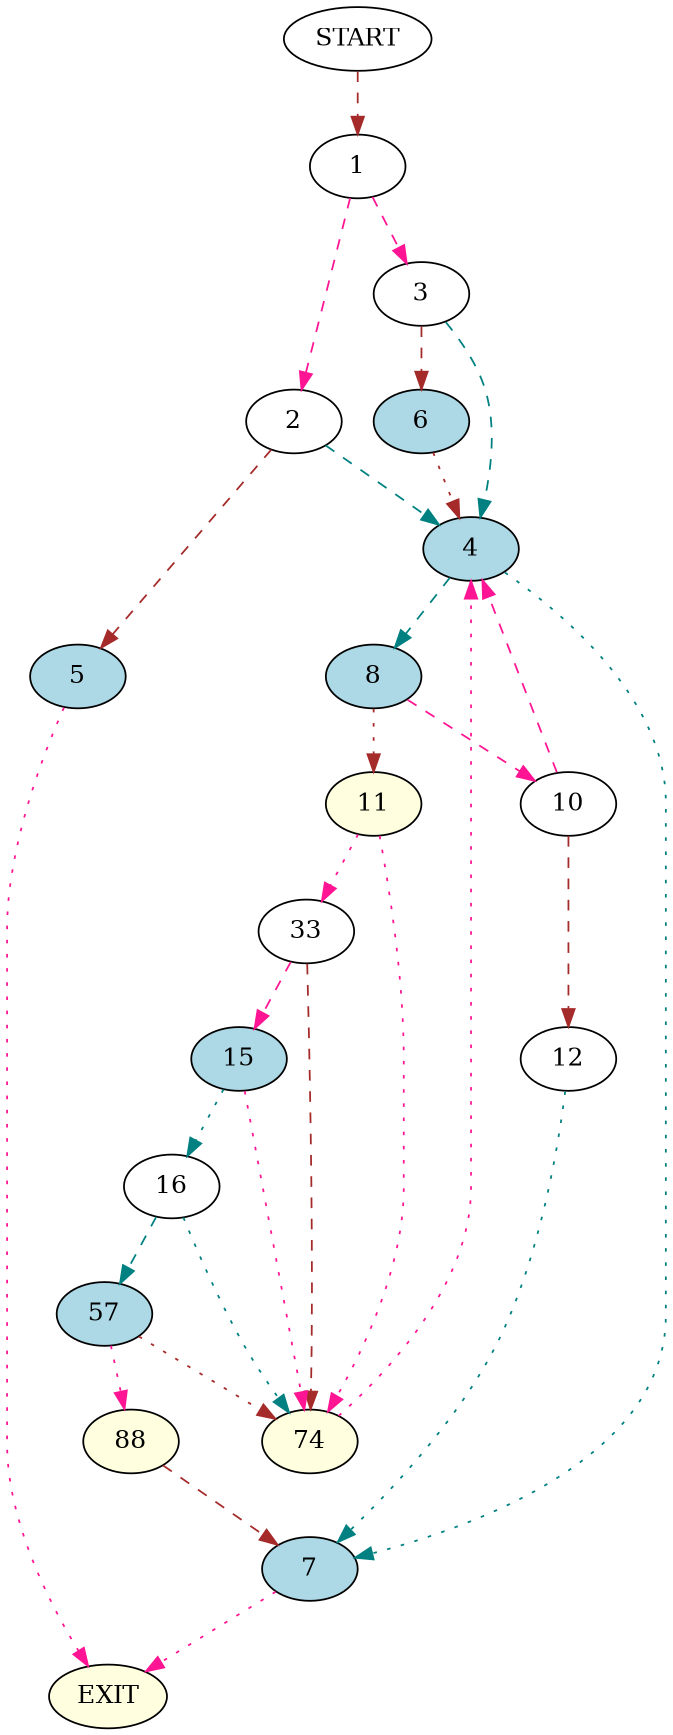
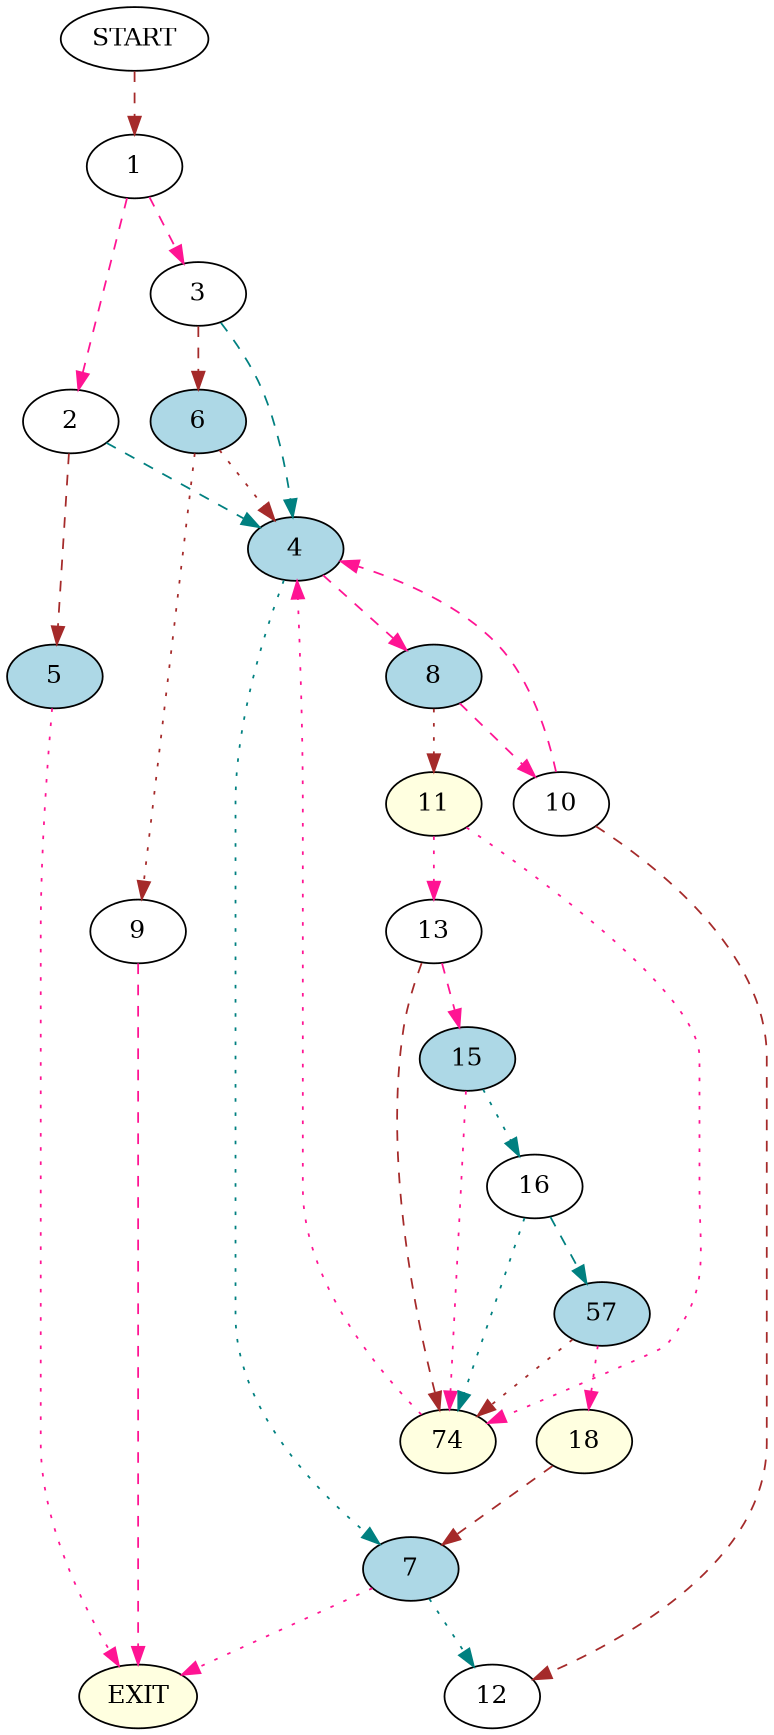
edge "4" -> "8": color teal -> deeppink
node "9": added
node "33": label "33" -> "13"
edge "12" -> "7": reversed
node "88": label "88" -> "18"
